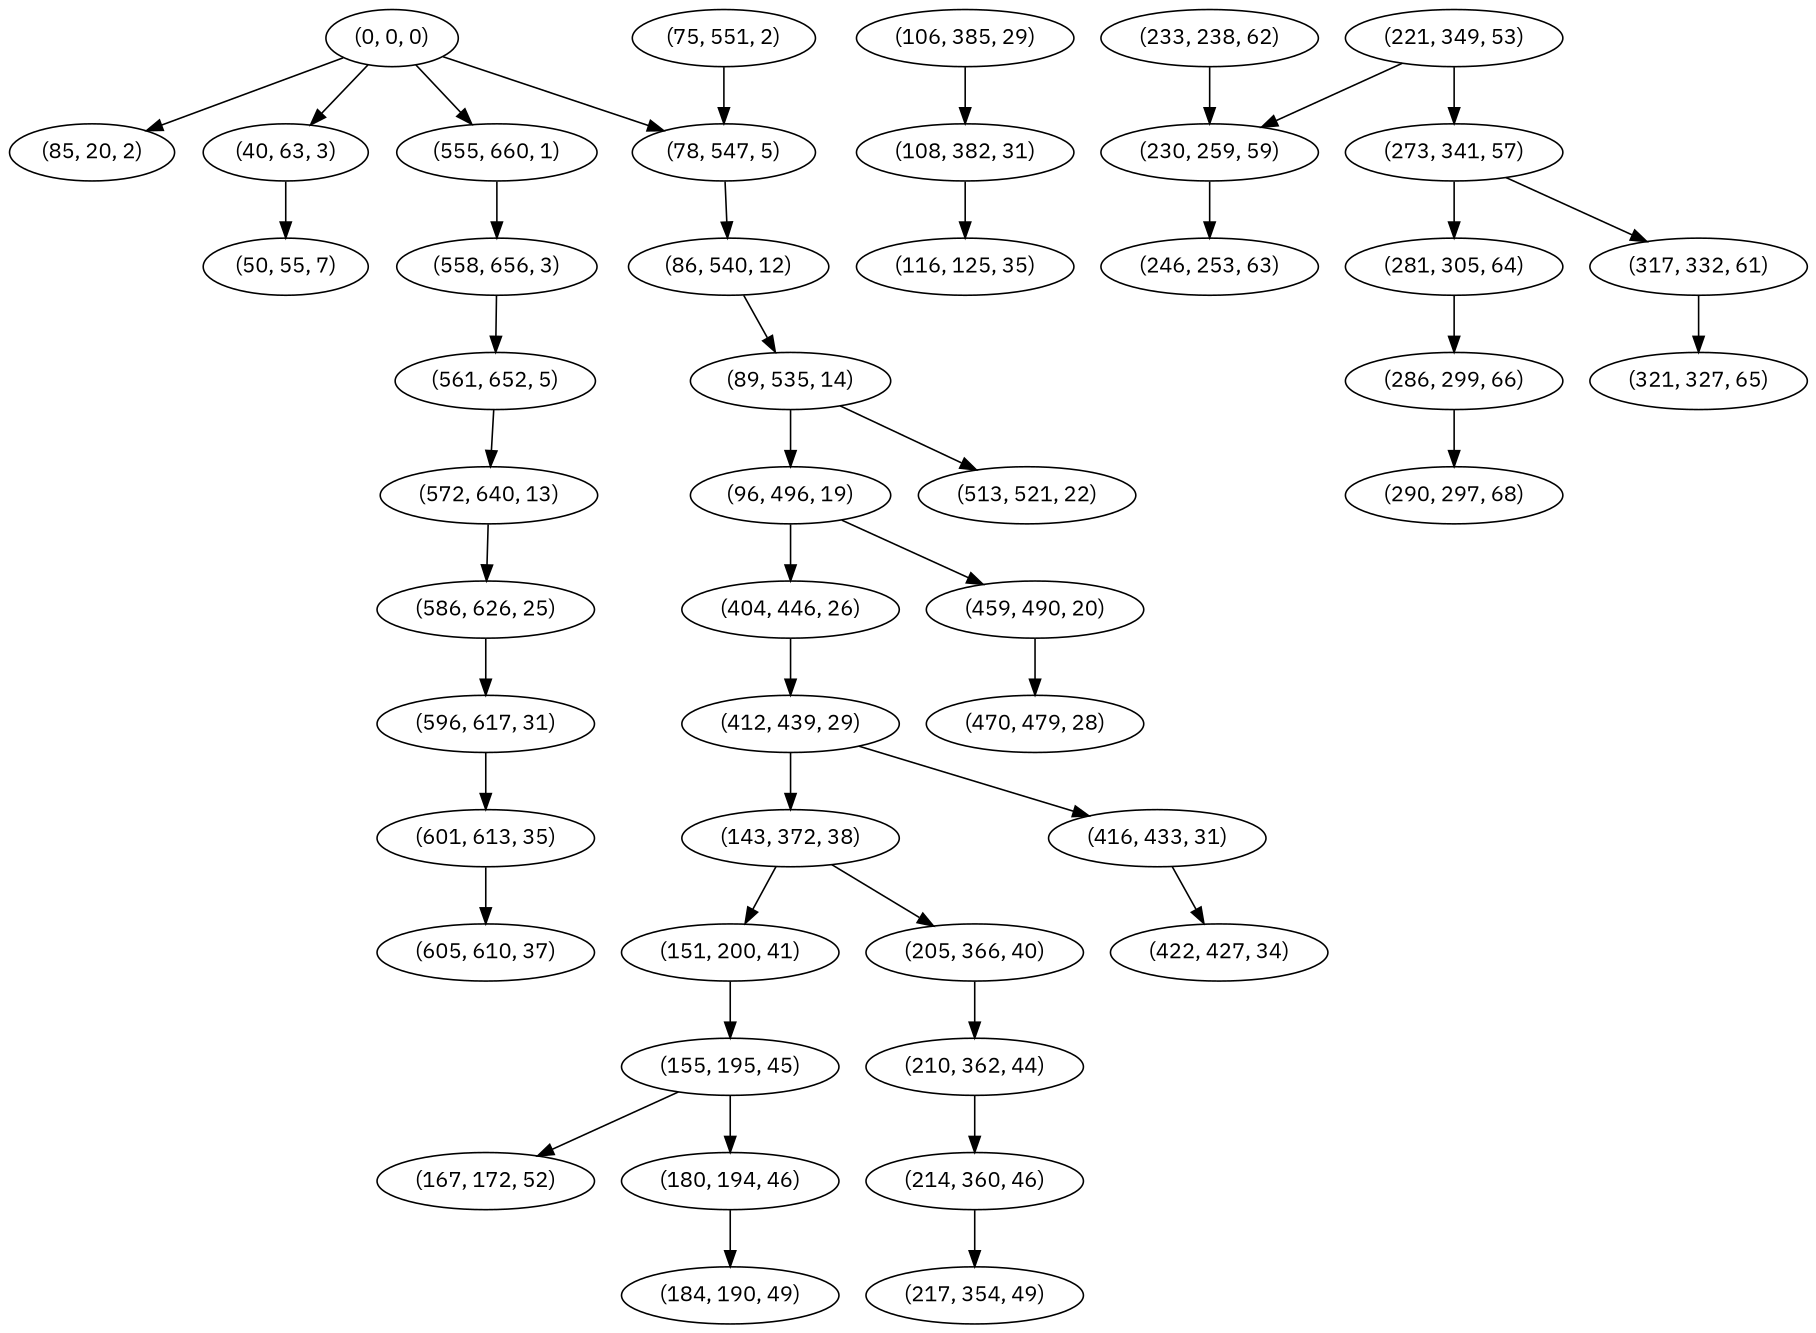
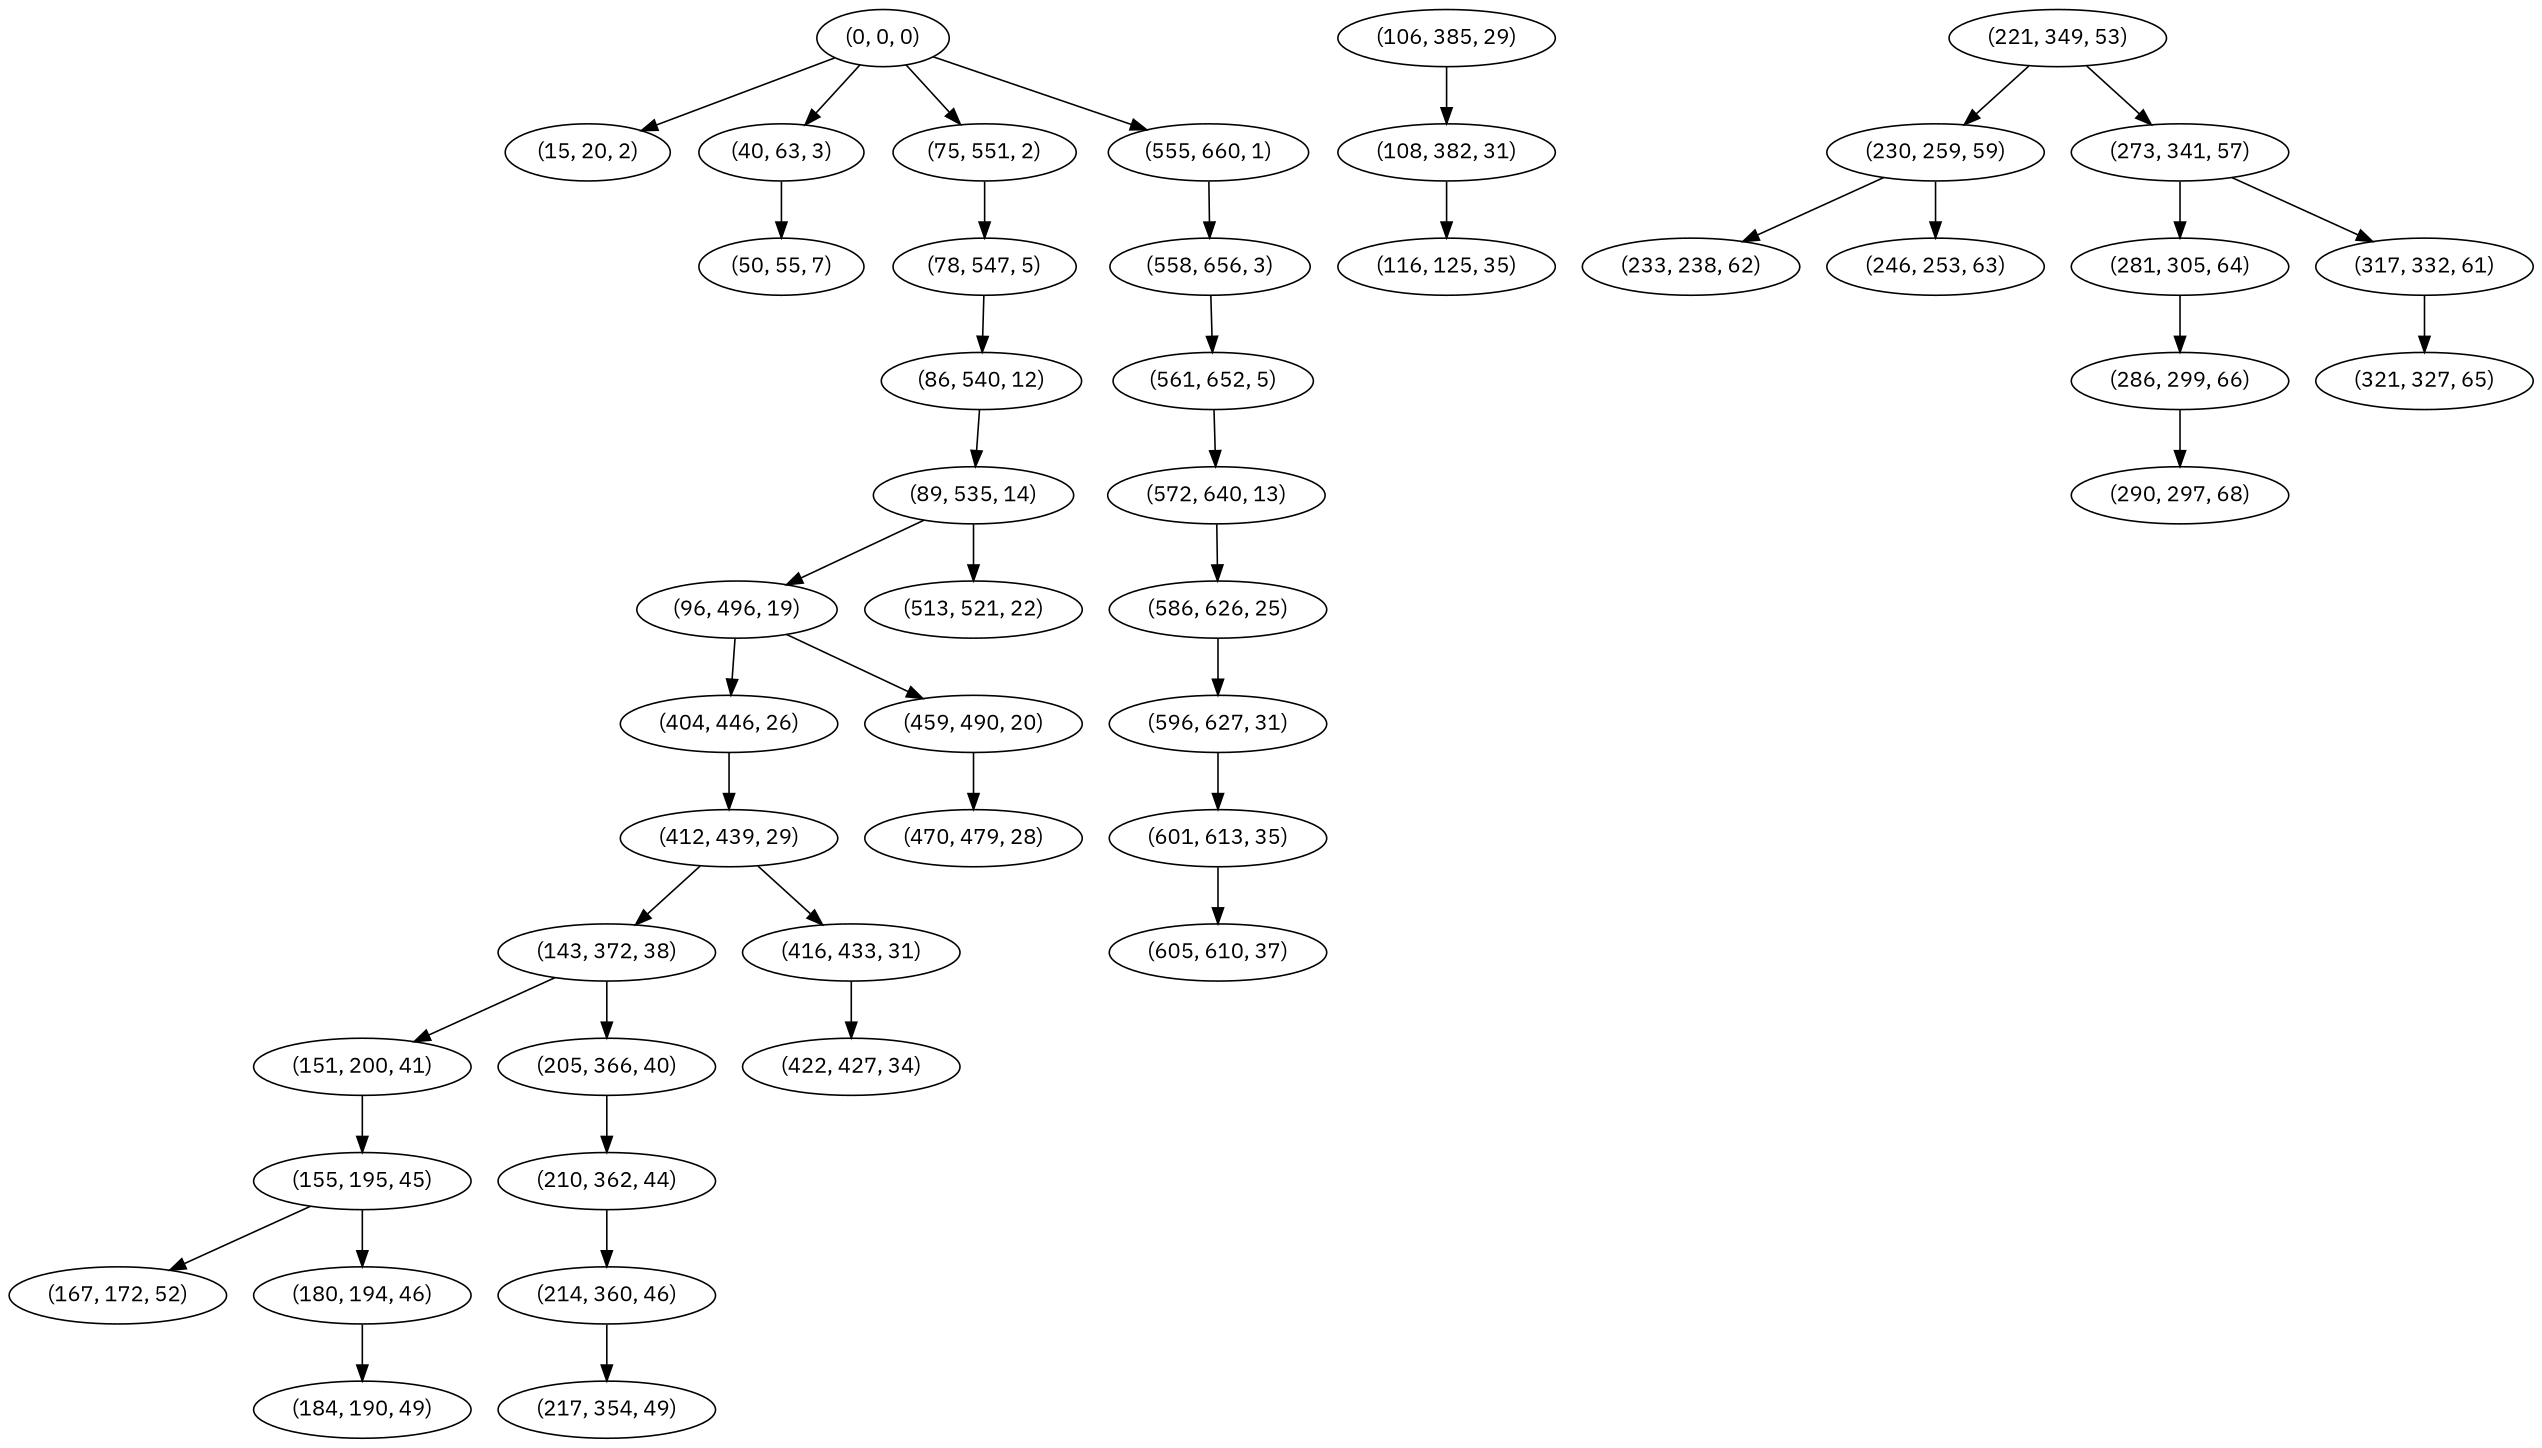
edge "(233, 238, 62)" -> "(230, 259, 59)": reversed
edge "(0, 0, 0)" -> "(78, 547, 5)": now "(0, 0, 0)" -> "(75, 551, 2)"
node "(85, 20, 2)": label "(85, 20, 2)" -> "(15, 20, 2)"
node "(596, 617, 31)": label "(596, 617, 31)" -> "(596, 627, 31)"
